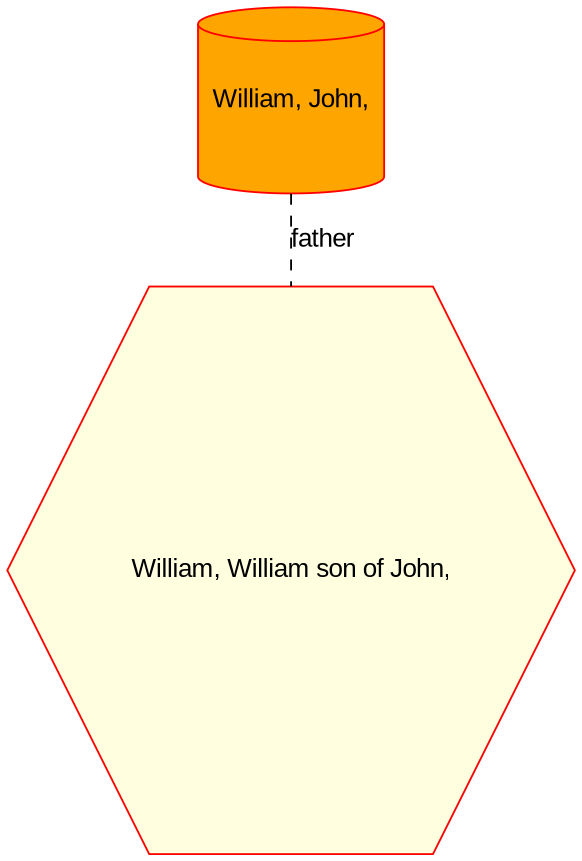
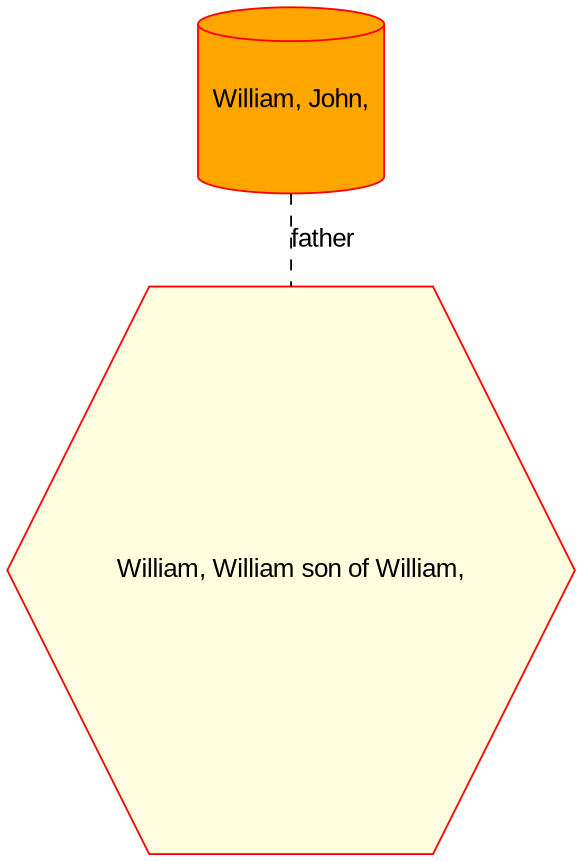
node "William, William son of John,": label "William, William son of John," -> "William, William son of William,"
